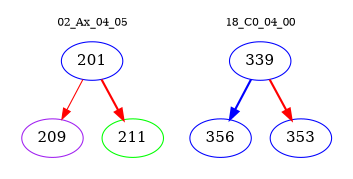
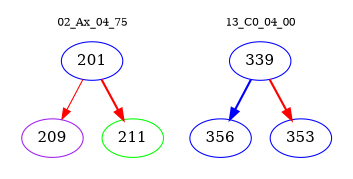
cluster "02_Ax_04_05": label "02_Ax_04_05" -> "02_Ax_04_75"
cluster "18_C0_04_00": label "18_C0_04_00" -> "13_C0_04_00"
